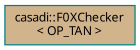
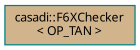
node "casadi::F0XChecker < OP_TAN >": label "casadi::F0XChecker < OP_TAN >" -> "casadi::F6XChecker < OP_TAN >"
